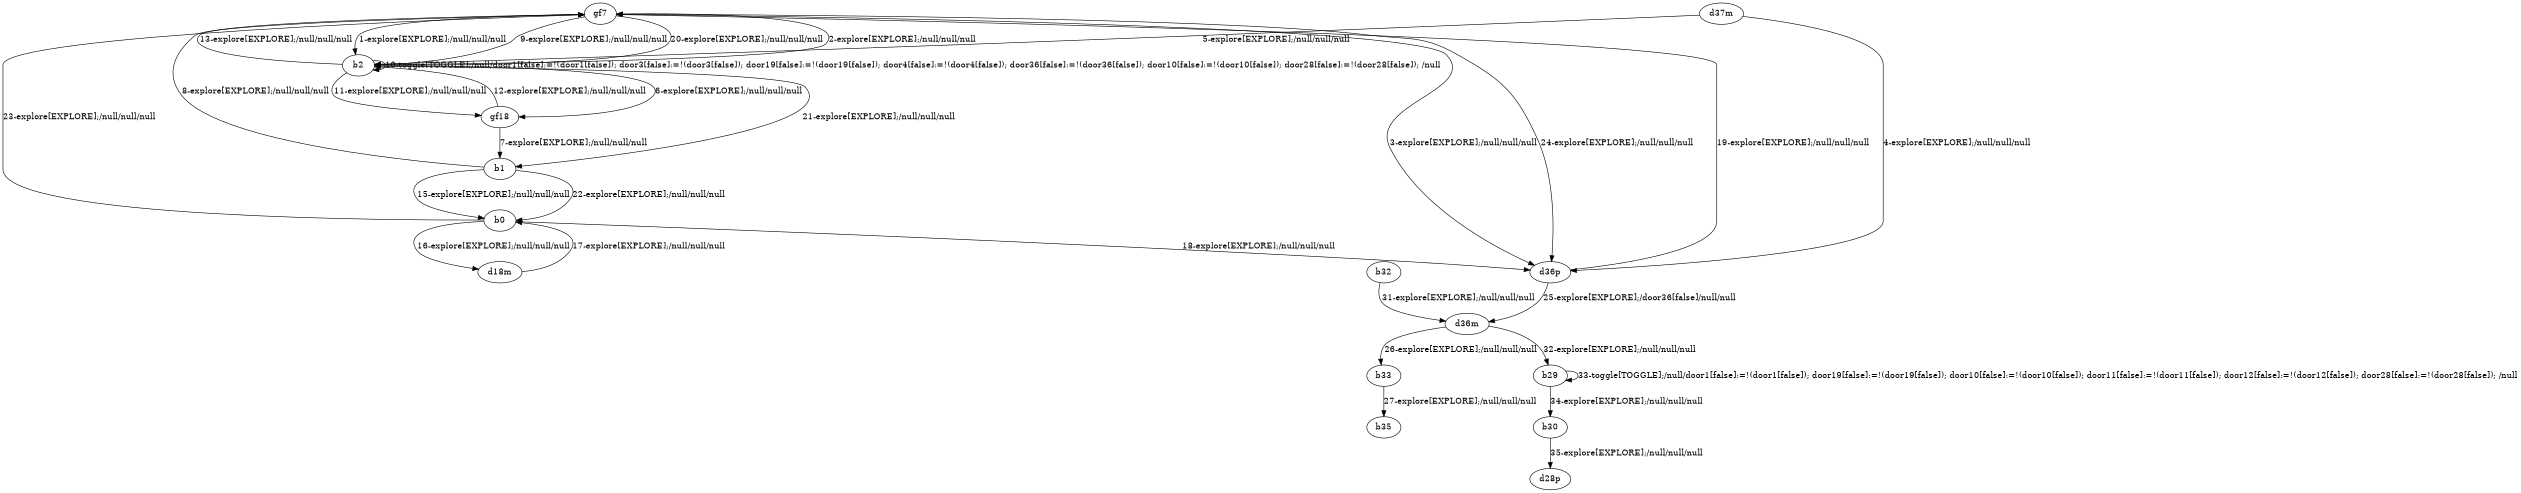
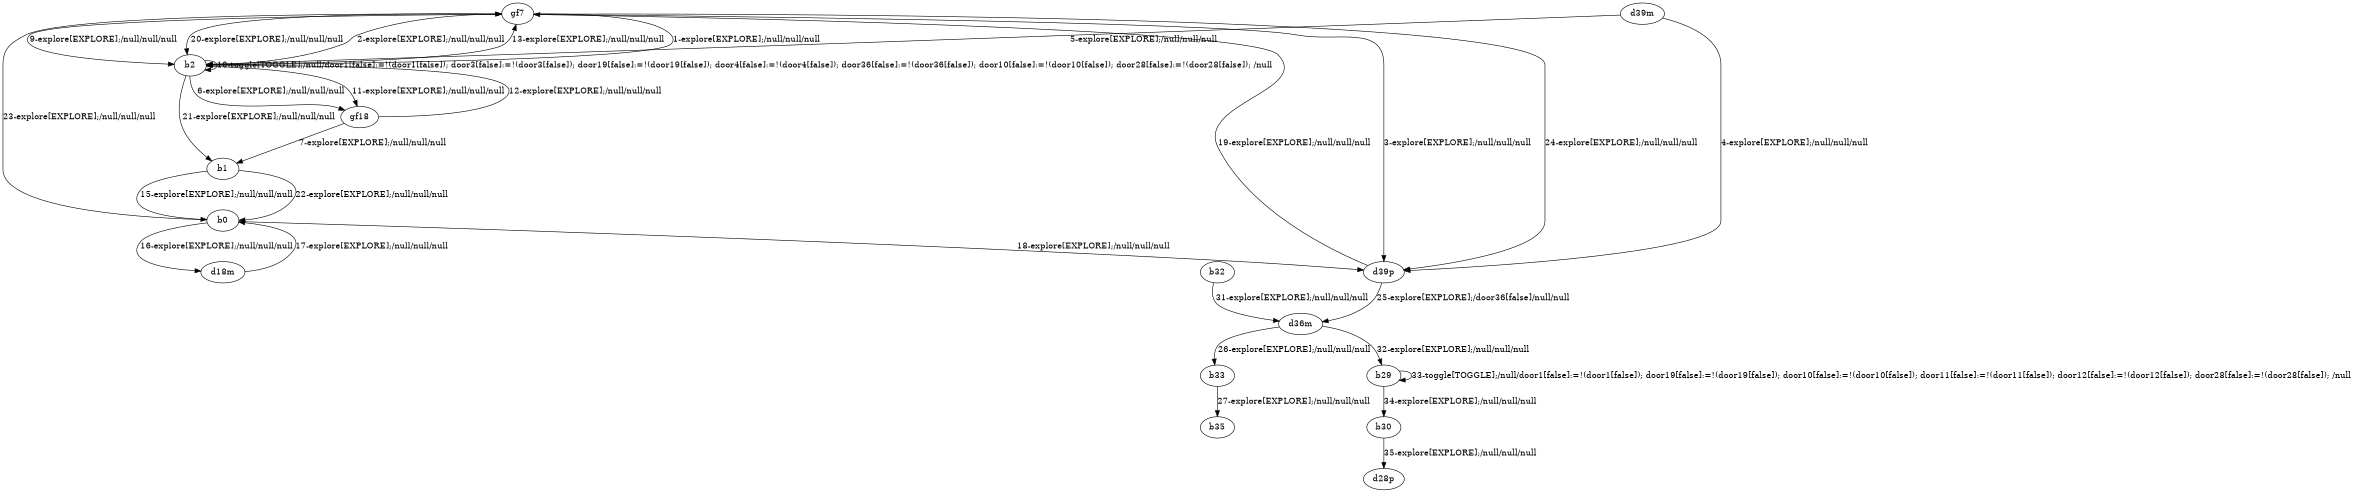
node "d37m": label "d37m" -> "d39m"
edge "b1" -> "gf7": removed, label "8-explore[EXPLORE];/null/null/null"
node "d36p": label "d36p" -> "d39p"
